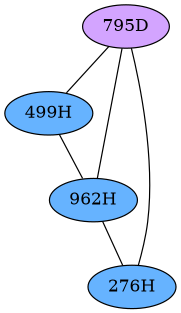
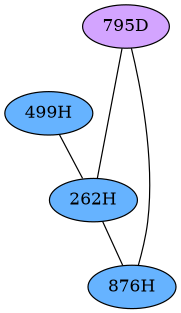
edge "795D" -- "499H": removed
node "962H": label "962H" -> "262H"
node "276H": label "276H" -> "876H"
